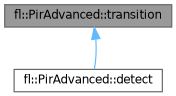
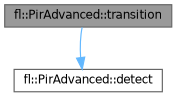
edge "fl::PirAdvanced::detect" -> "fl::PirAdvanced::transition": reversed
